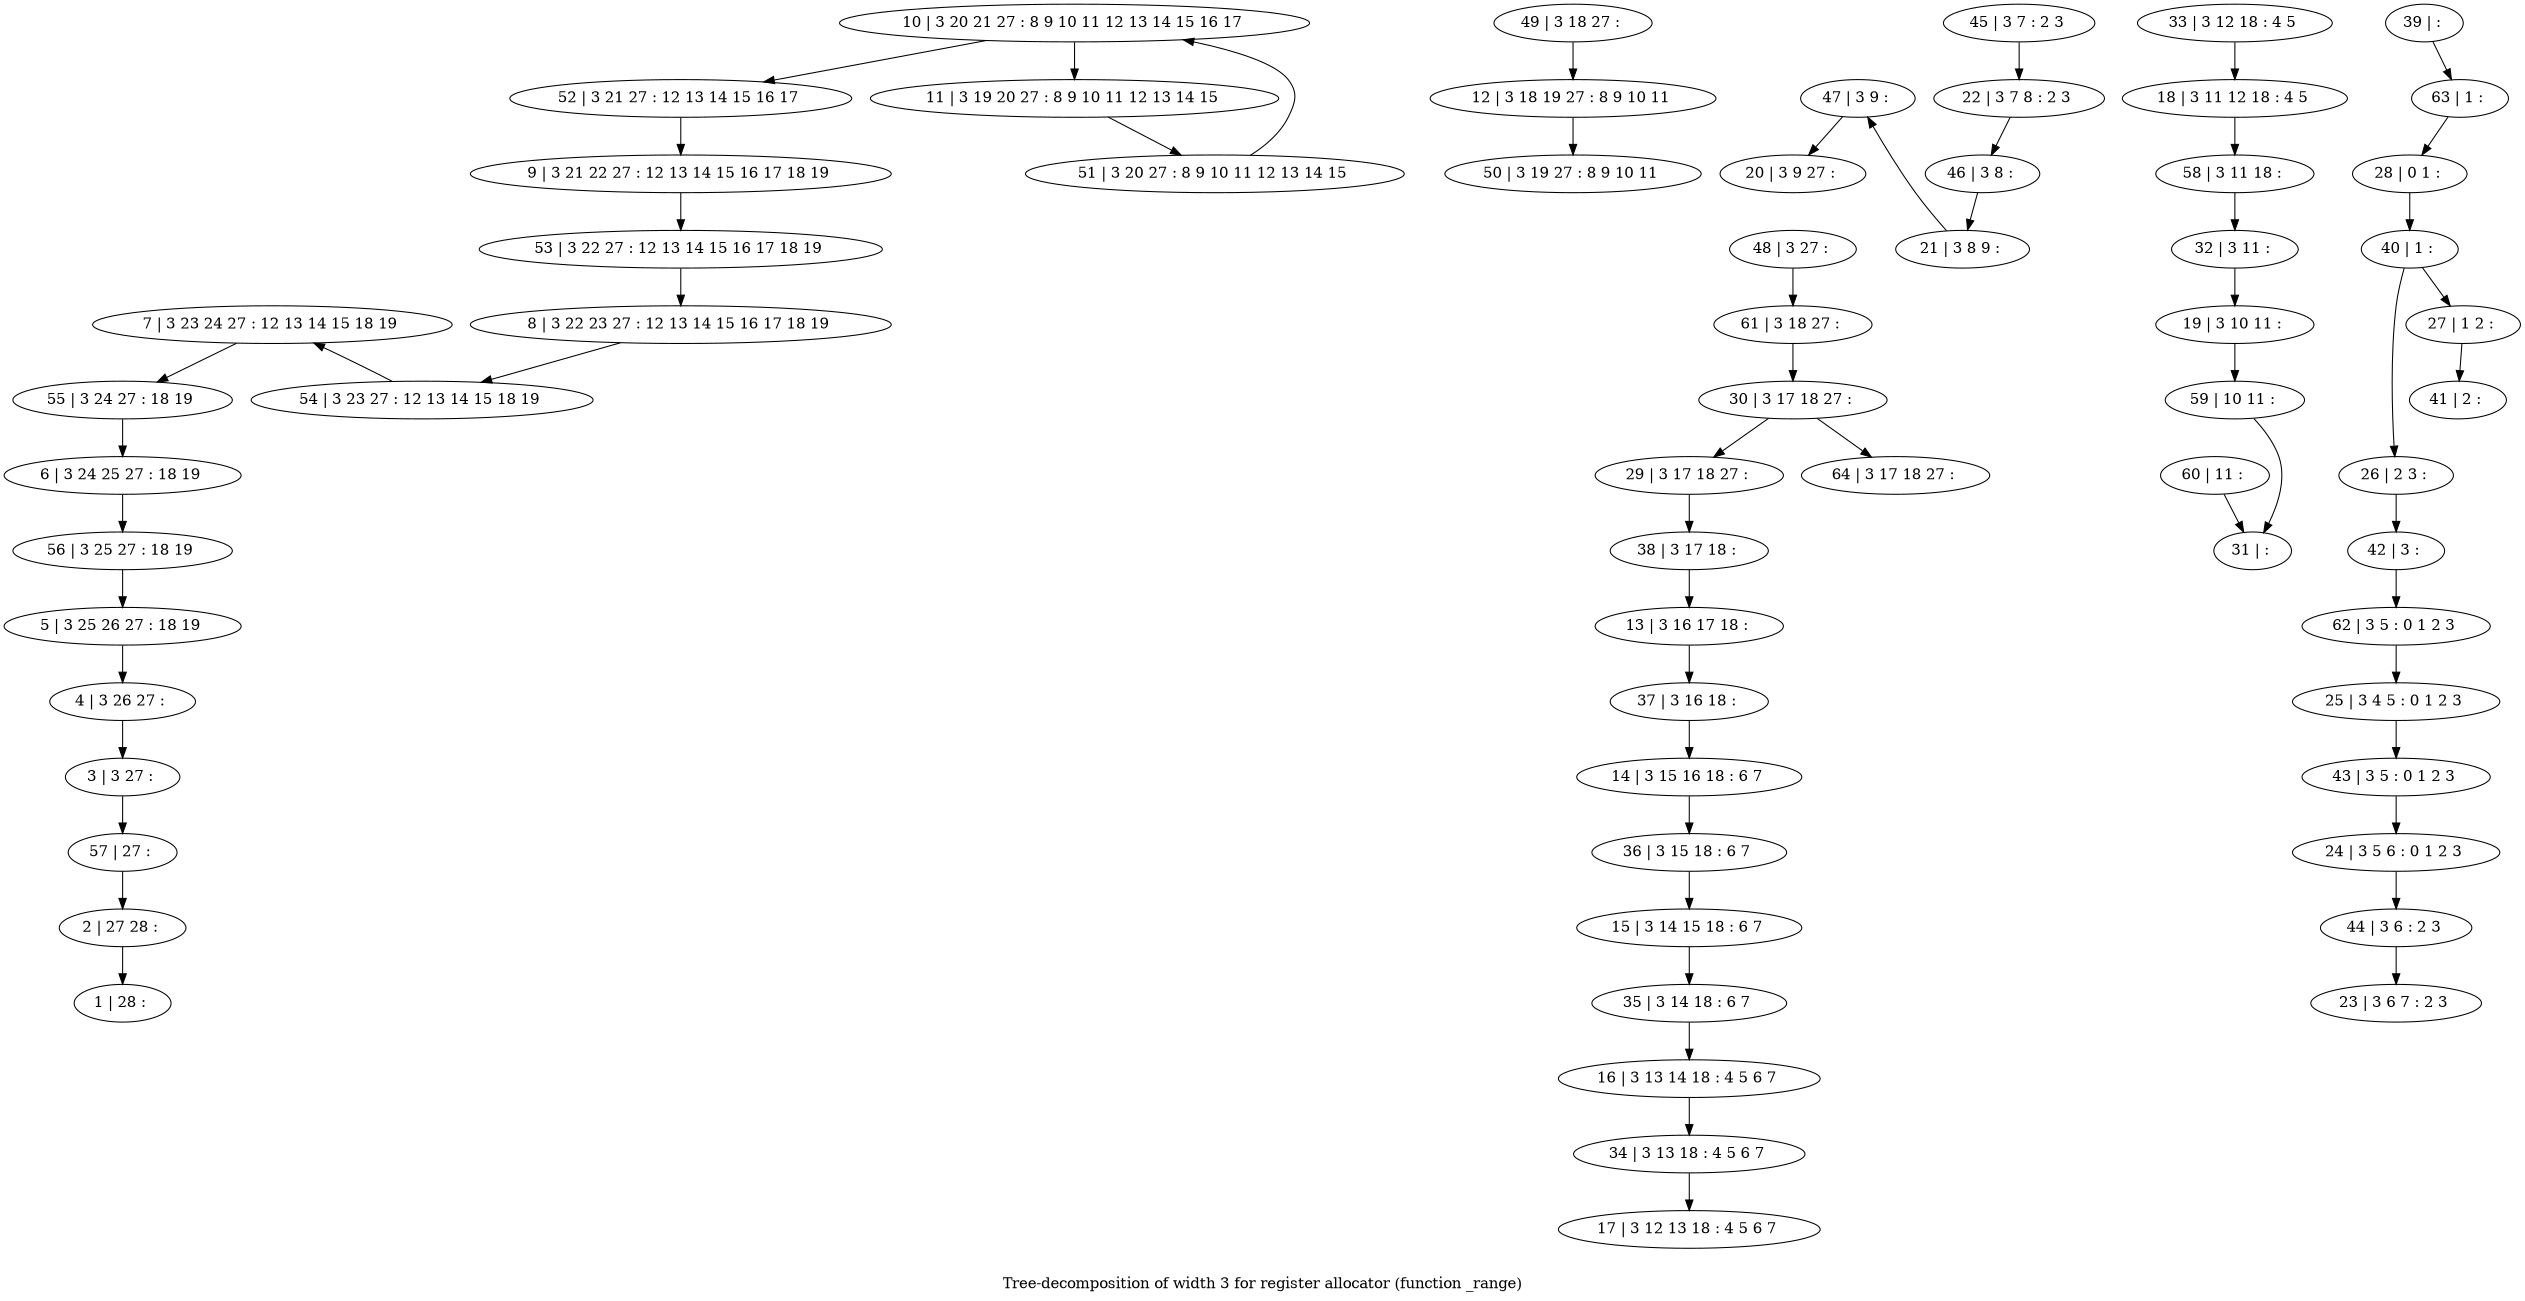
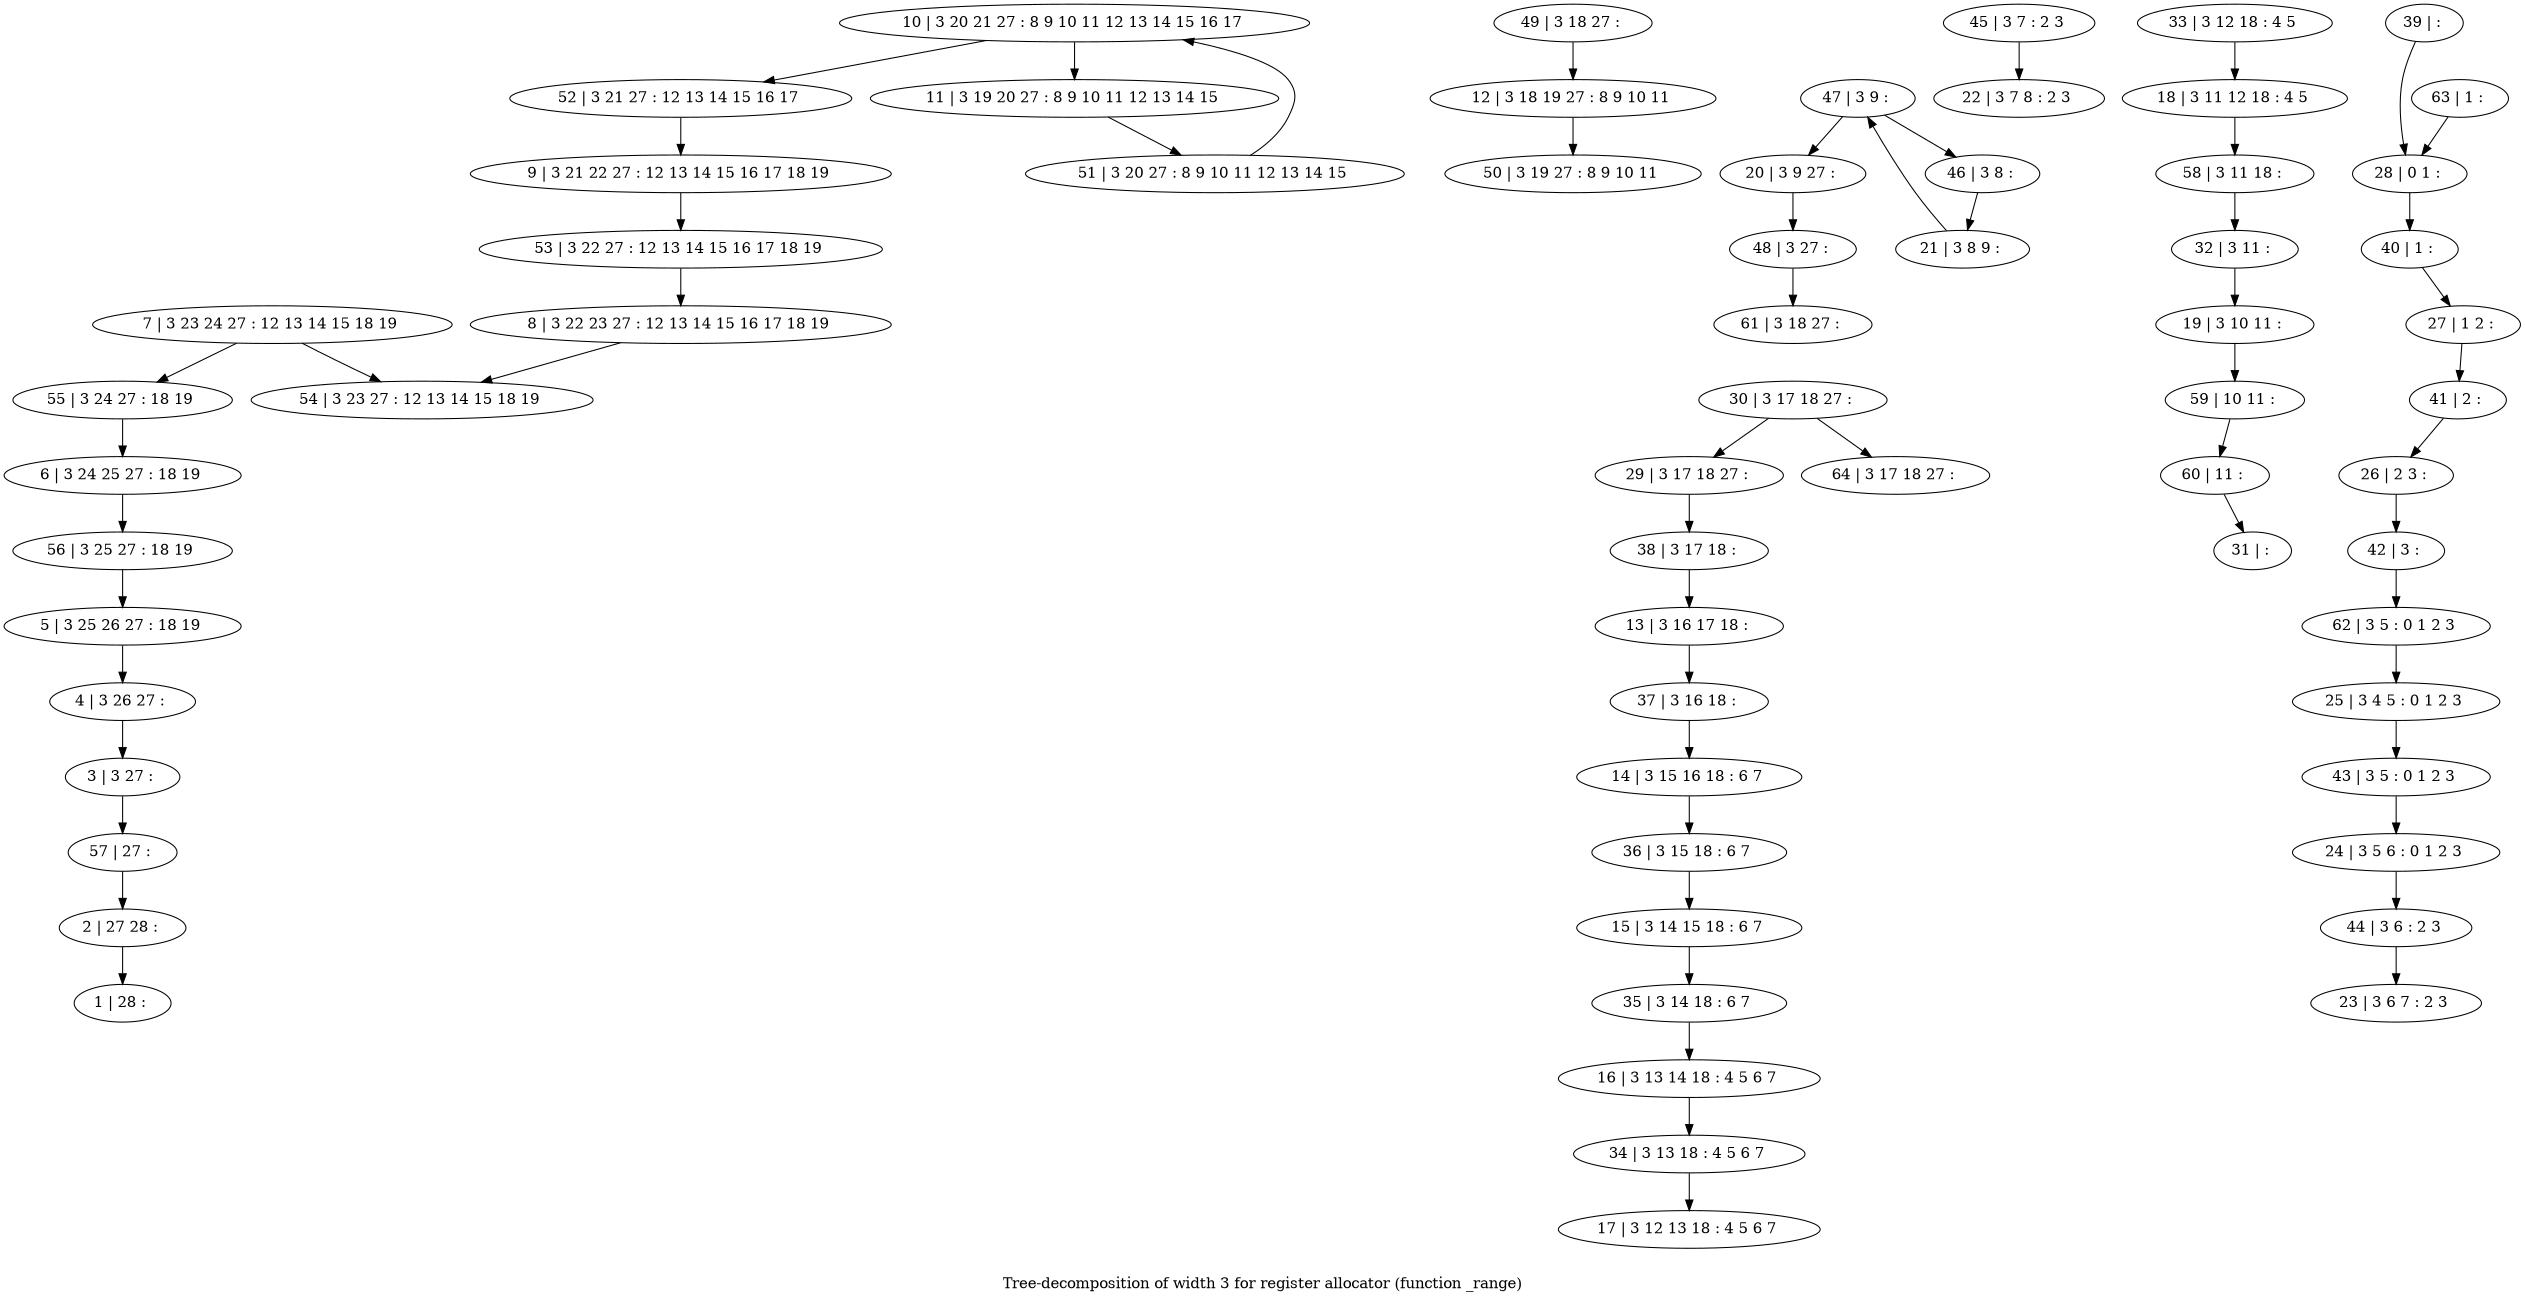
edge "39 | :" -> "63 | 1 :": now "39 | :" -> "28 | 0 1 :"
edge "22 | 3 7 8 : 2 3" -> "46 | 3 8 :": now "47 | 3 9 :" -> "46 | 3 8 :"
edge "20 | 3 9 27 :" -> "48 | 3 27 :": added
edge "40 | 1 :" -> "26 | 2 3 :": now "41 | 2 :" -> "26 | 2 3 :"
edge "61 | 3 18 27 :" -> "30 | 3 17 18 27 :": removed
edge "54 | 3 23 27 : 12 13 14 15 18 19" -> "7 | 3 23 24 27 : 12 13 14 15 18 19": reversed
edge "59 | 10 11 :" -> "31 | :": now "59 | 10 11 :" -> "60 | 11 :"
